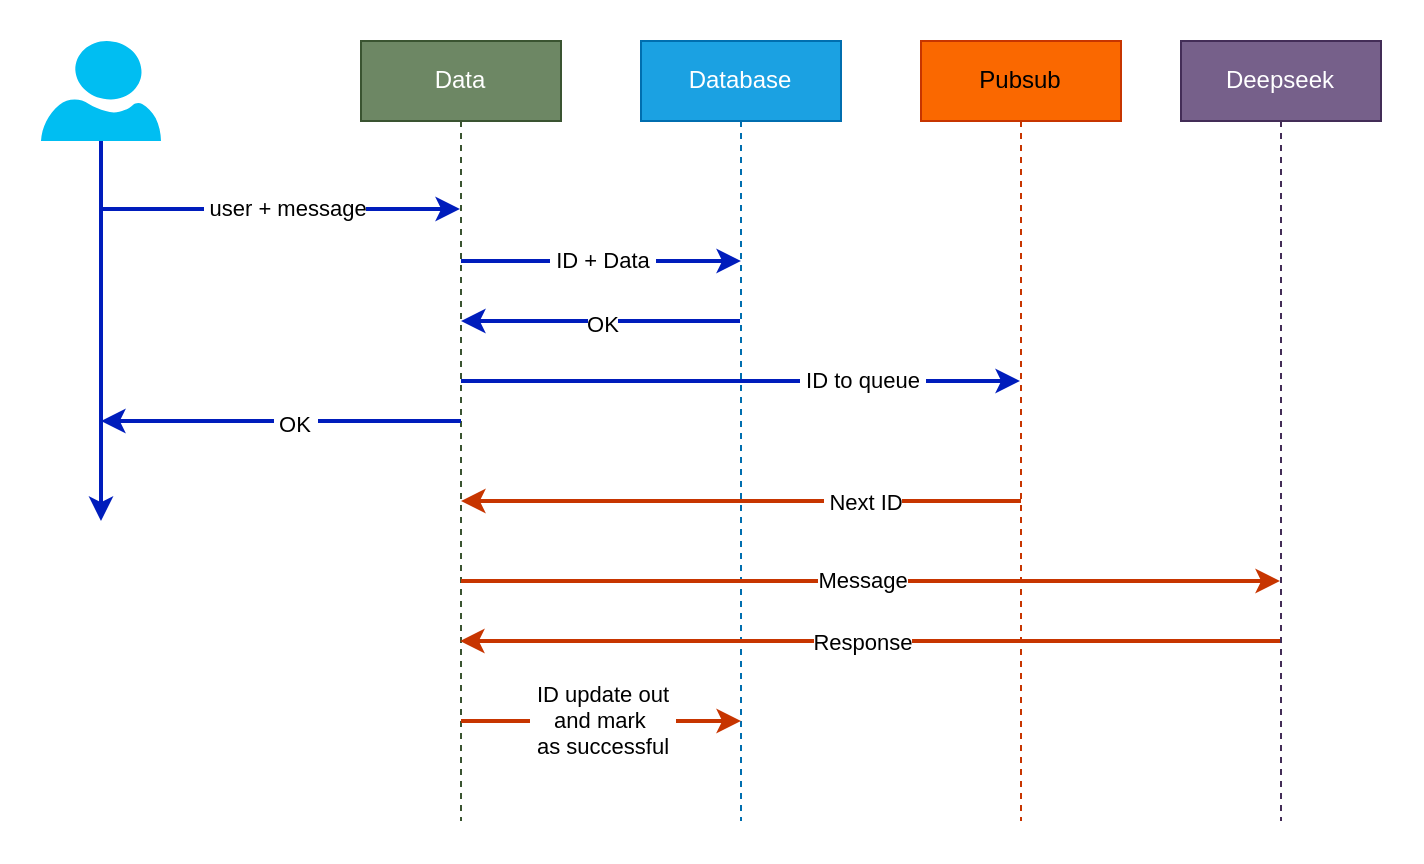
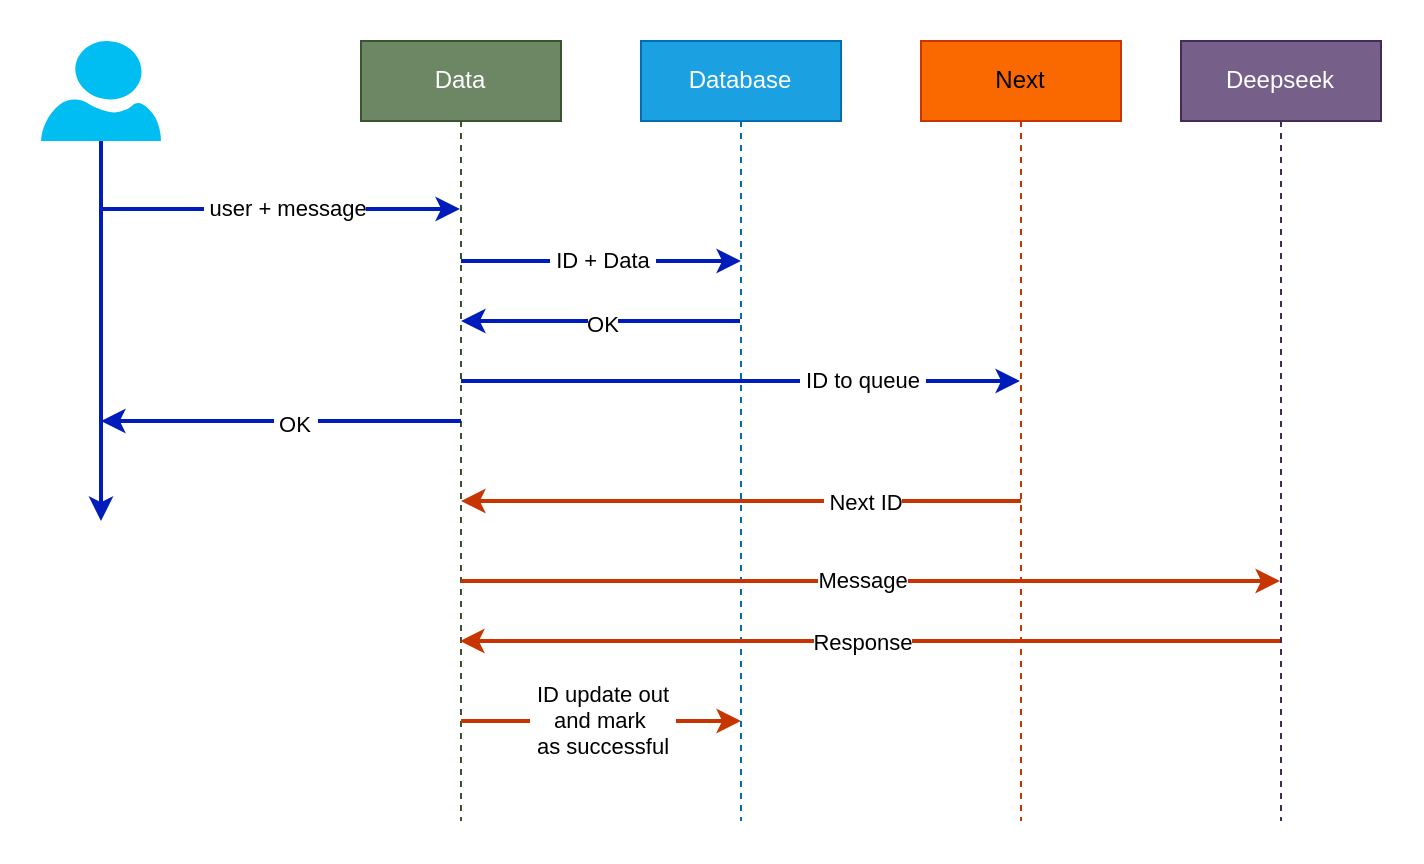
node "Pubsub": label "Pubsub" -> "Next"
